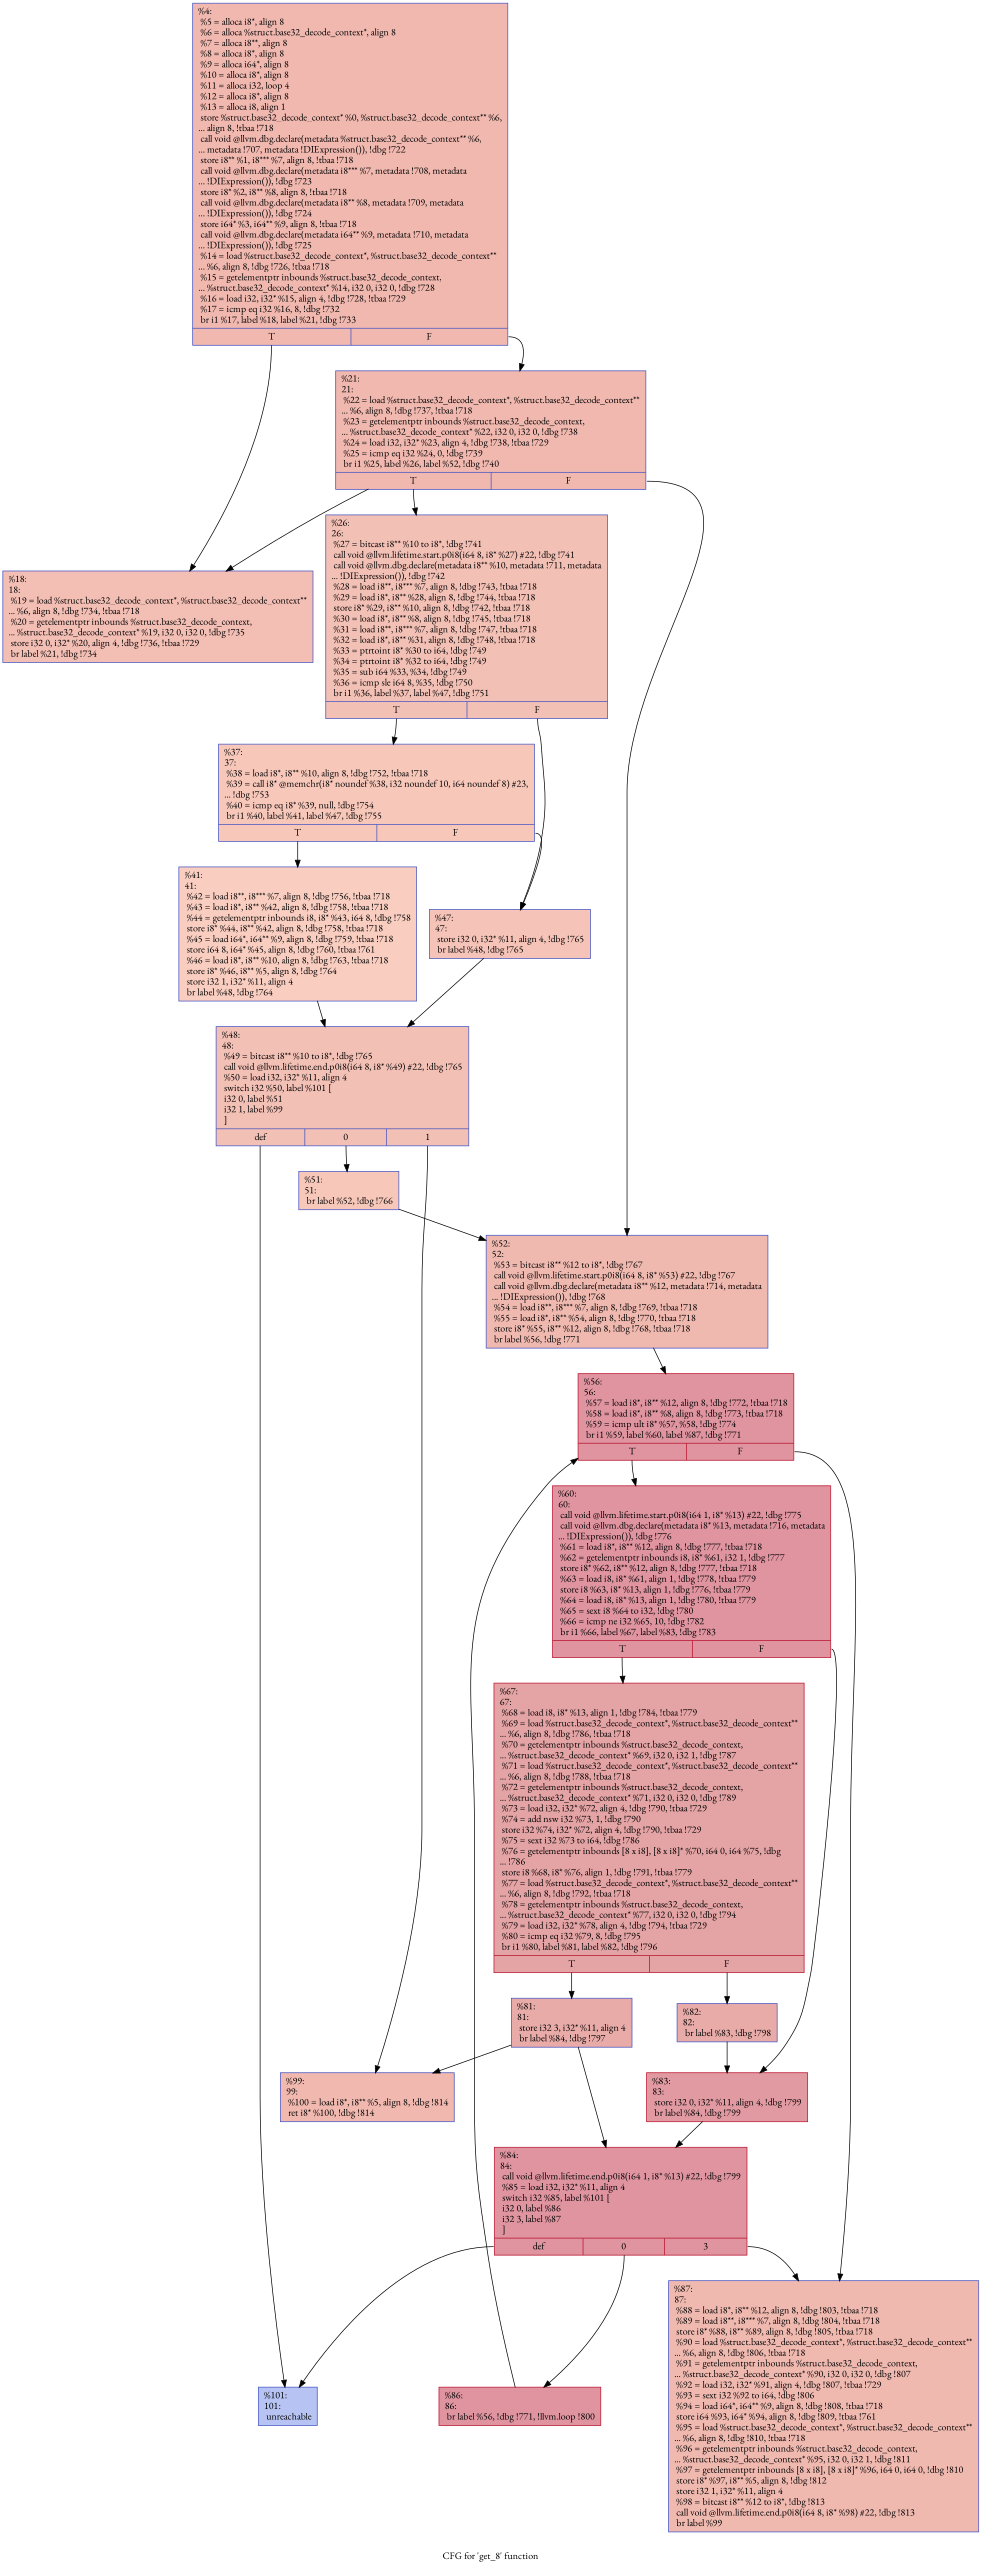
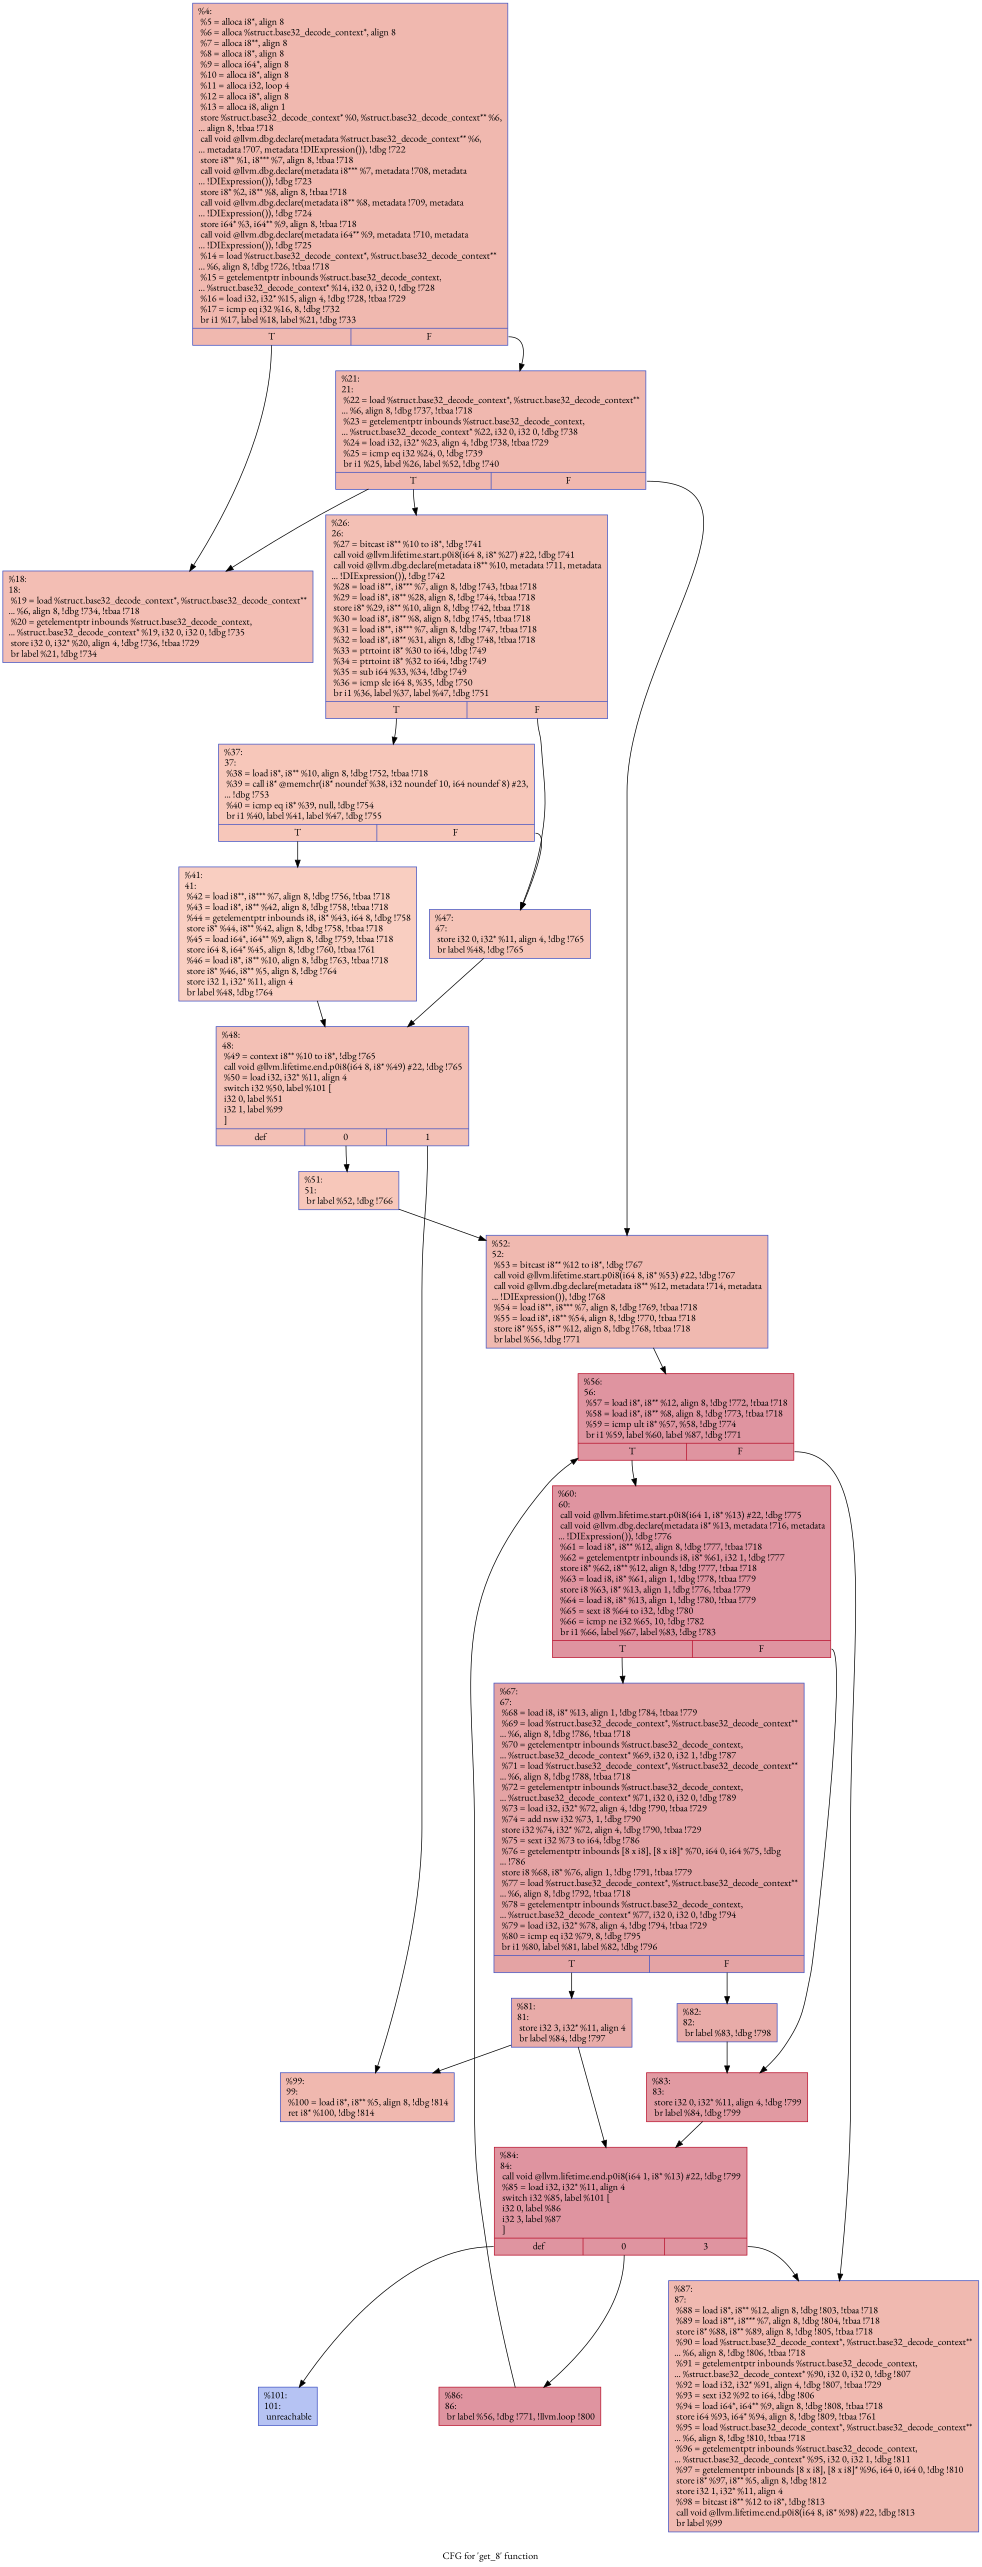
node "%48:": text "%49 = bitcast i8** %10 to i8*, !dbg !765" -> "%49 = context i8** %10 to i8*, !dbg !765"
edge "%48:" -> "%101:": removed
node "%67:": color #b70d28ff -> #3d50c3ff
